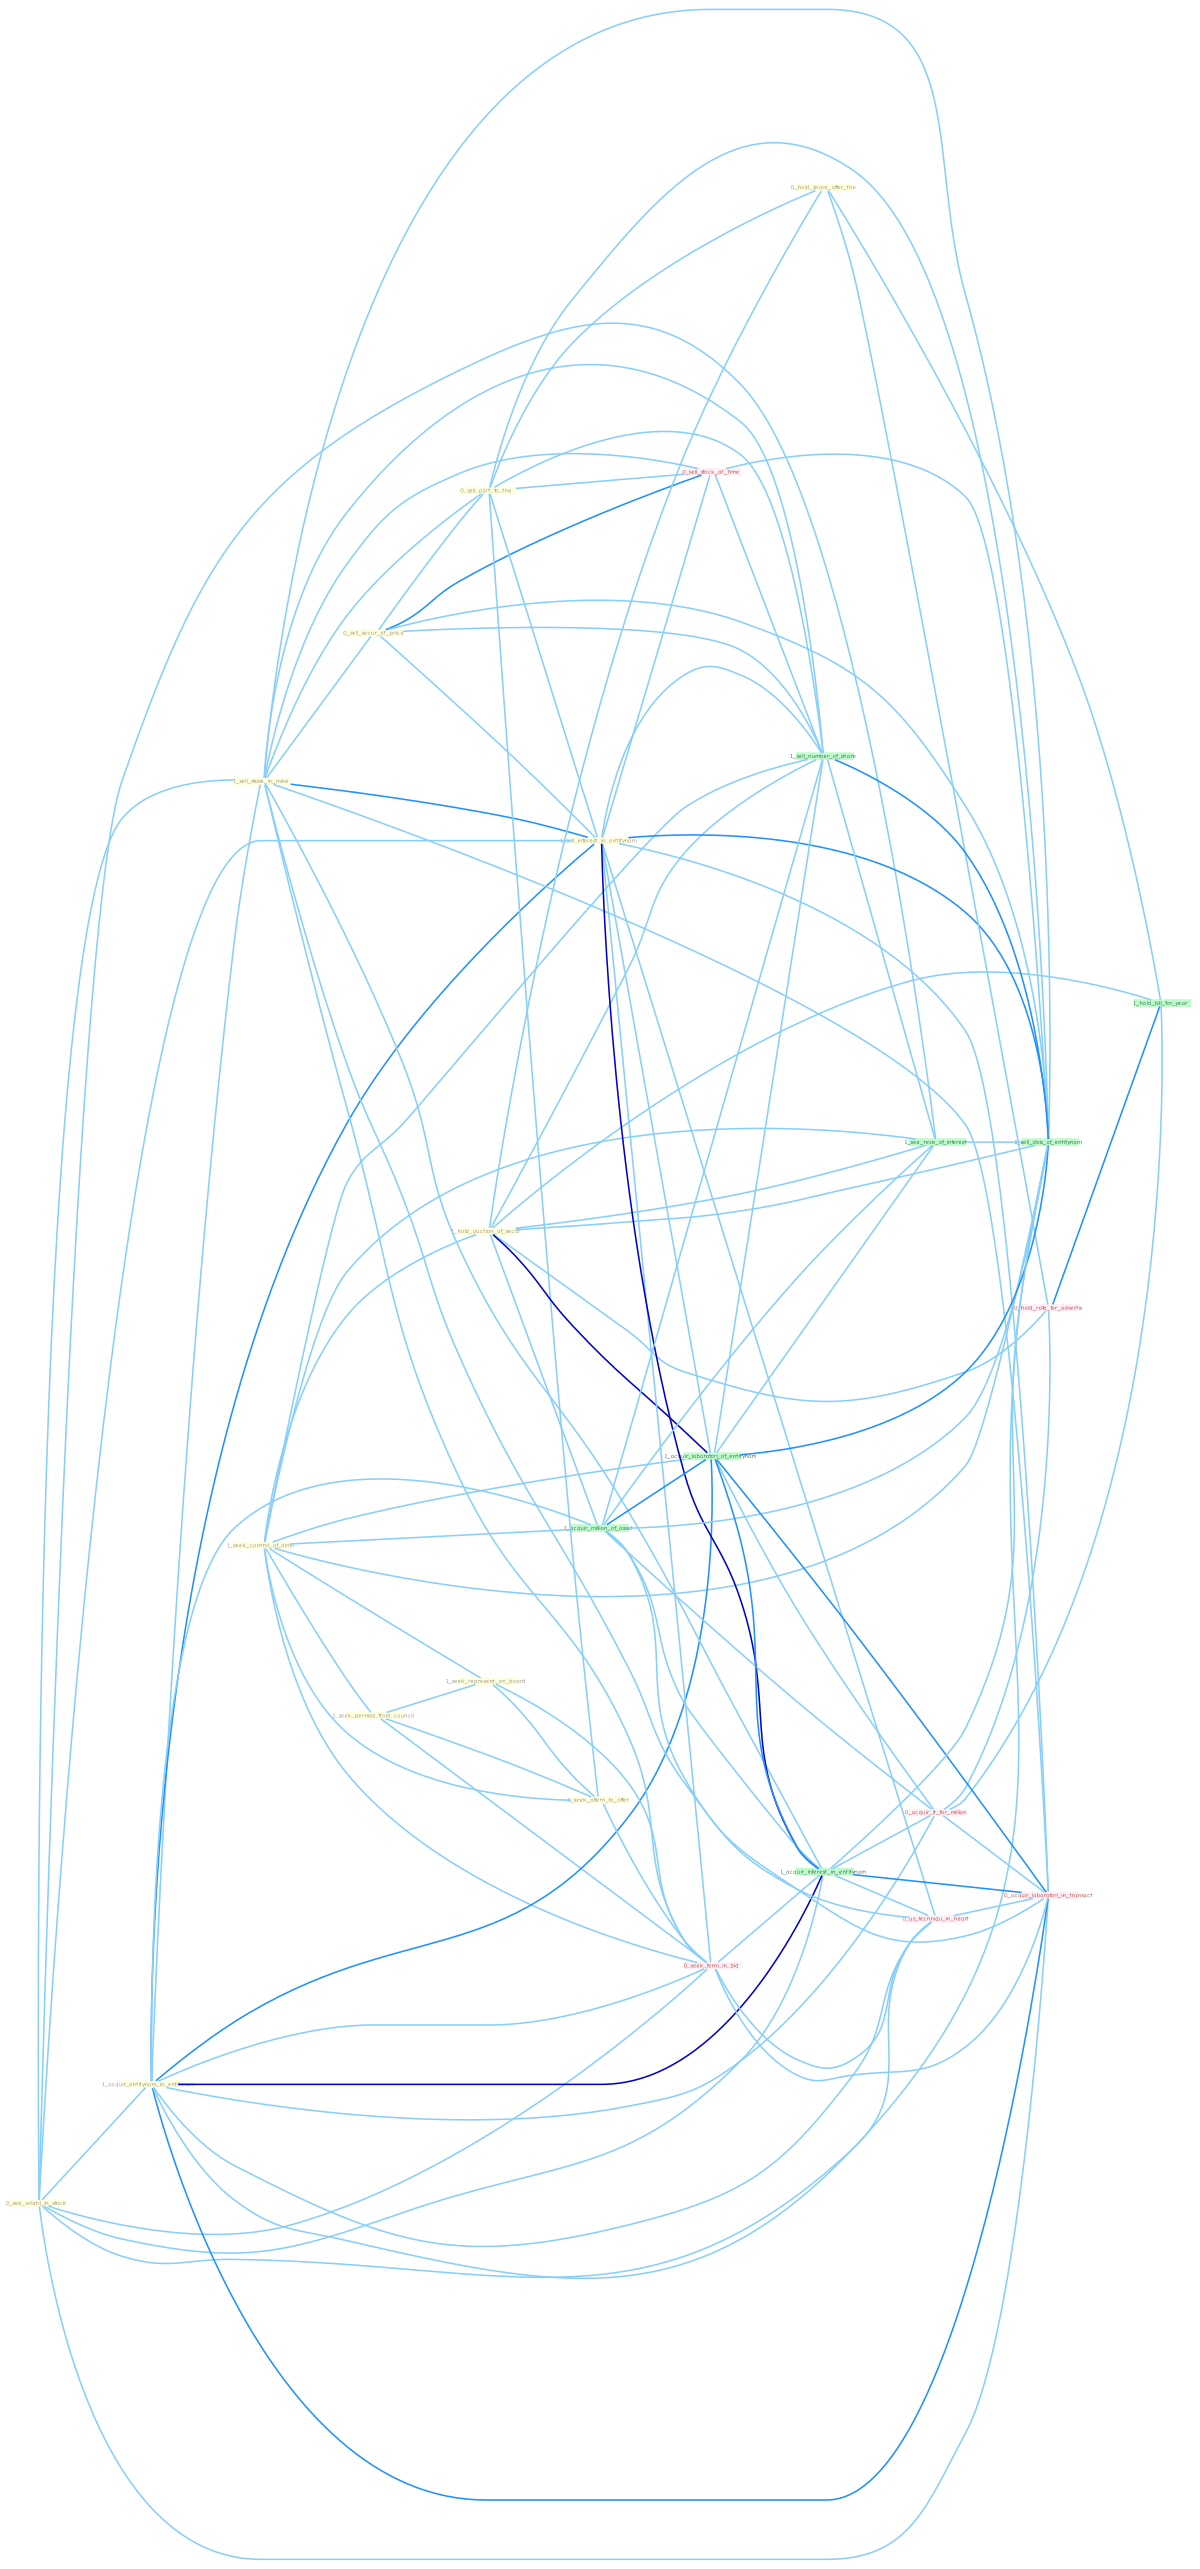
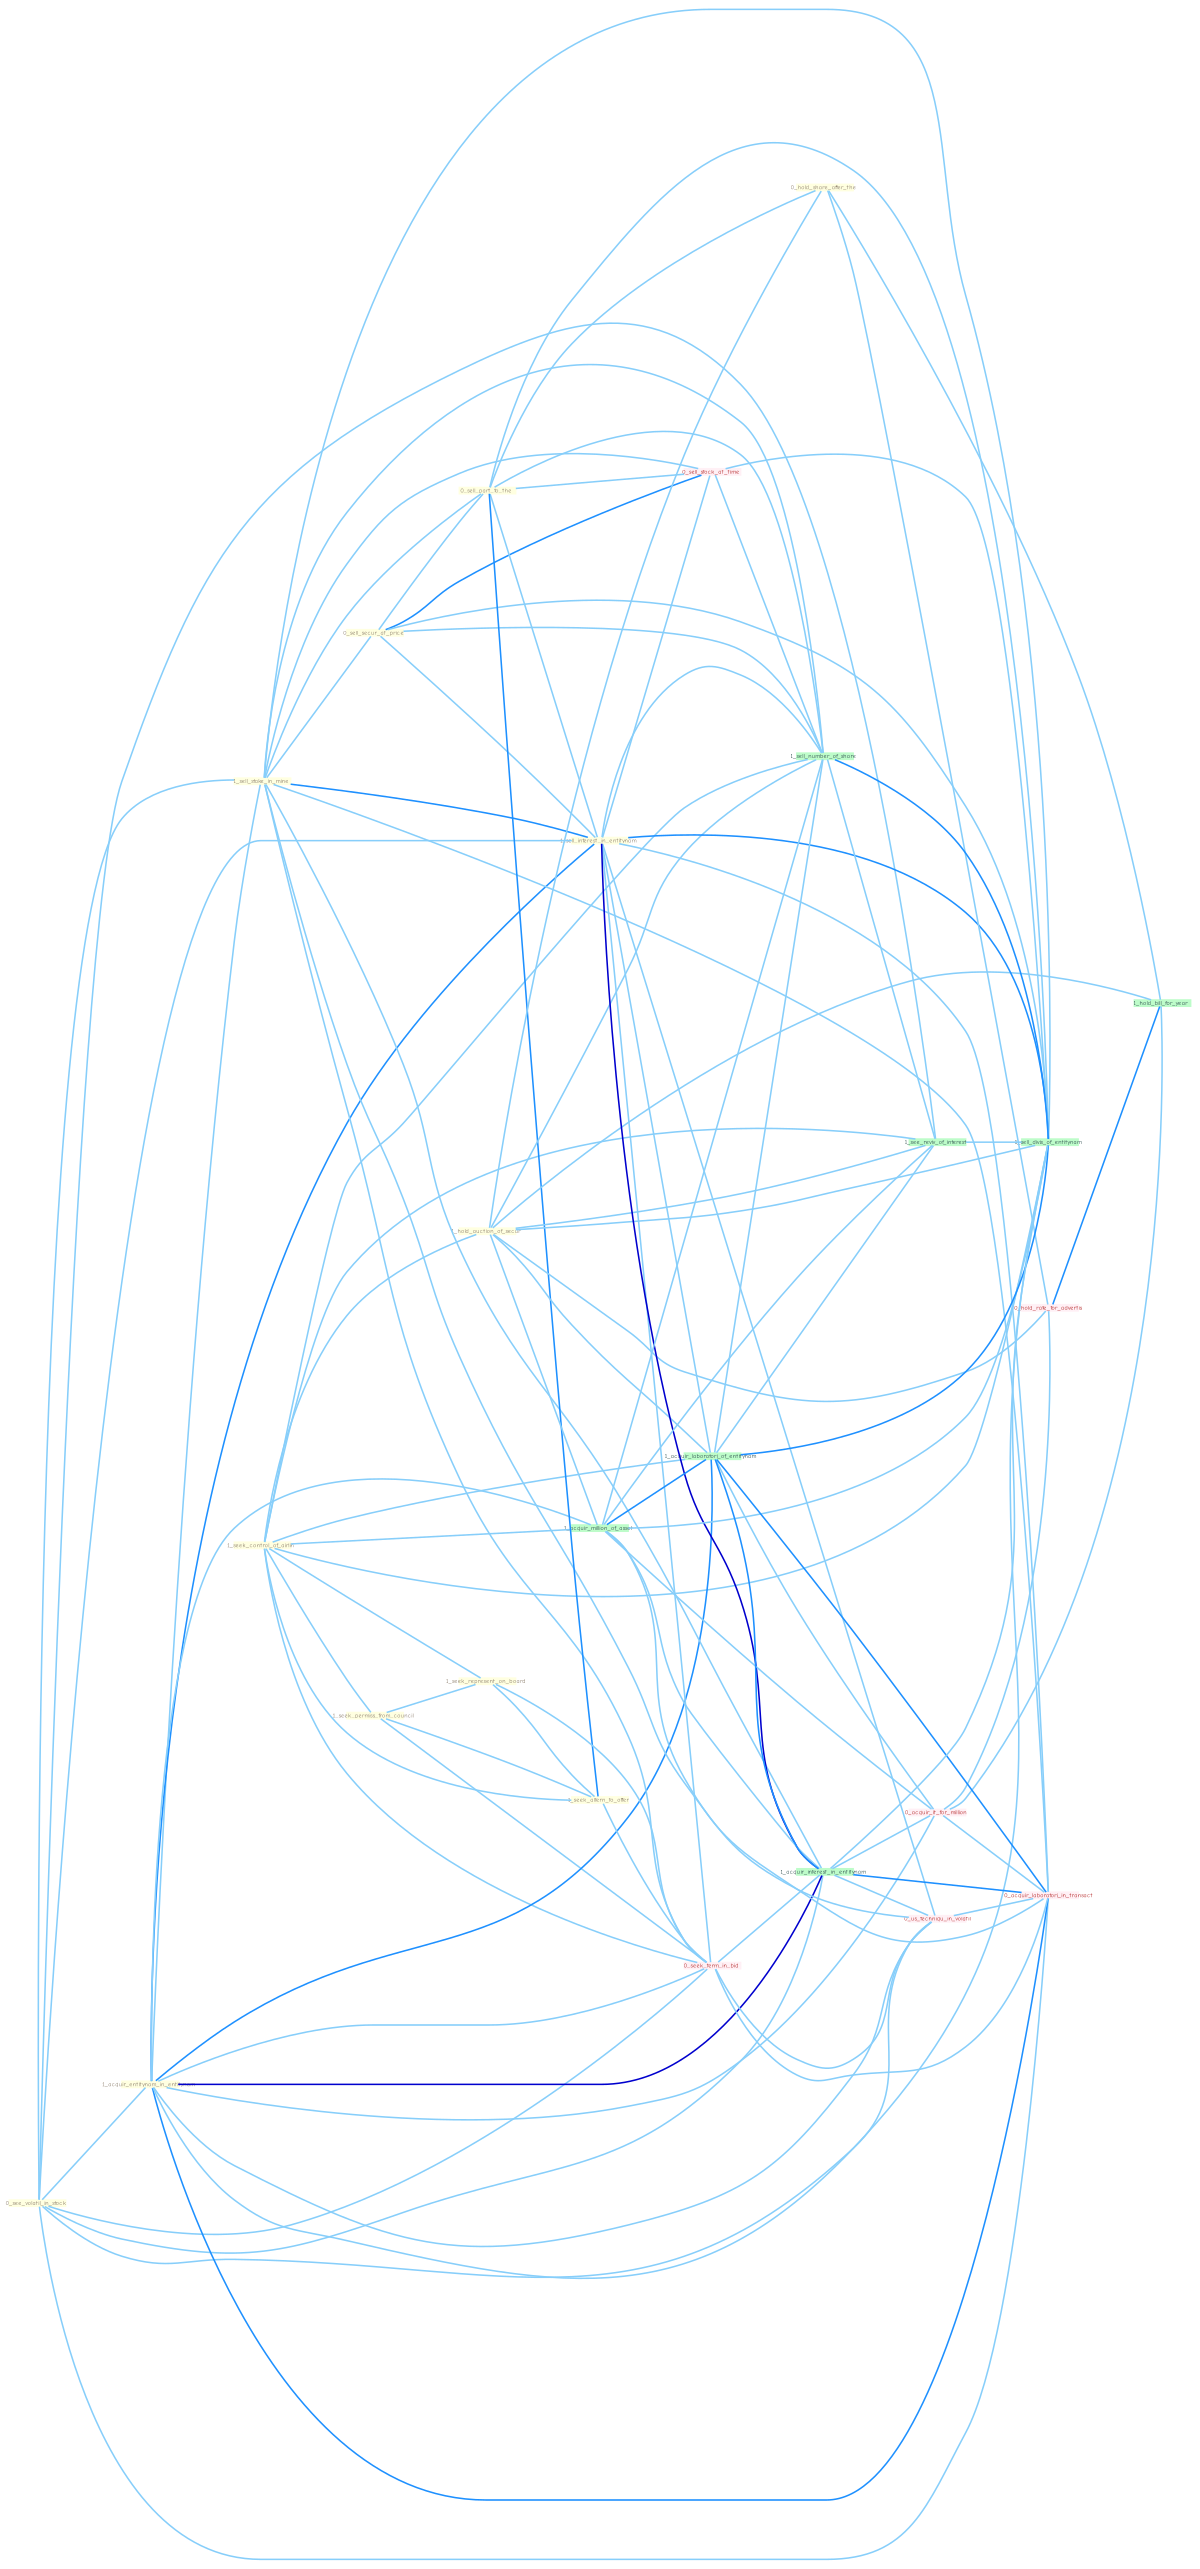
edge "0_sell_part_to_the" -- "1_seek_altern_to_offer": color #87cefa -> #1e90ff
edge "1_hold_auction_of_secur" -- "1_acquir_laboratori_of_entitynam": color #0000cd -> #87cefa
node "0_us_techniqu_in_heart": label "0_us_techniqu_in_heart" -> "0_us_techniqu_in_volatil"
